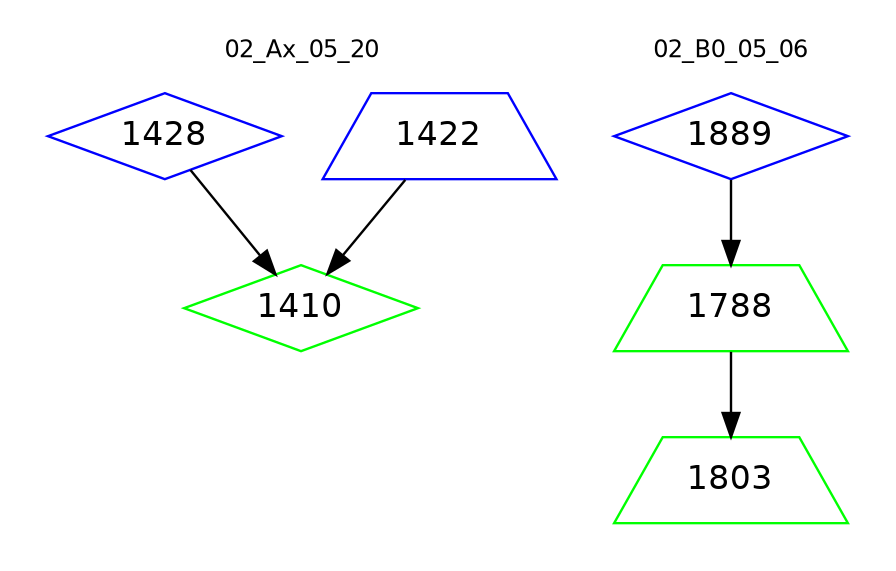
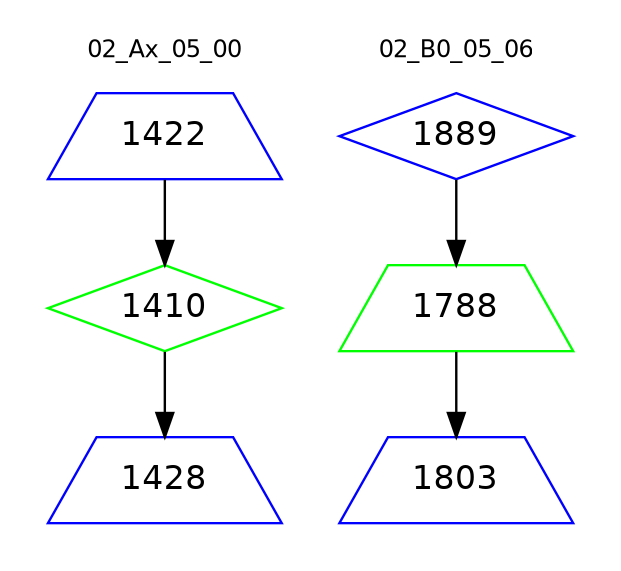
cluster "02_Ax_05_20": label "02_Ax_05_20" -> "02_Ax_05_00"
node "1428": shape diamond -> trapezium
edge "1428" -> "1410": reversed
node "1803": color green -> blue
